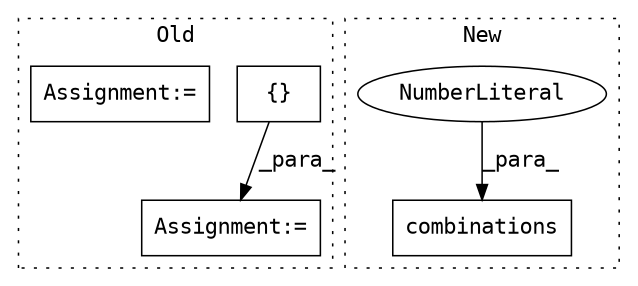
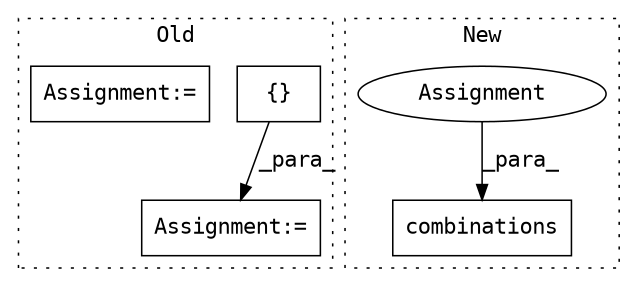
node "NumberLiteral": label "NumberLiteral" -> "Assignment"
